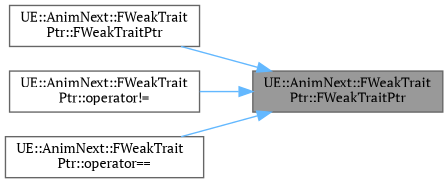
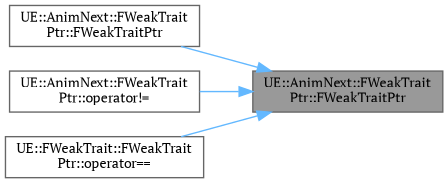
node "UE::AnimNext::FWeakTrait Ptr::operator==": label "UE::AnimNext::FWeakTrait Ptr::operator==" -> "UE::FWeakTrait::FWeakTrait Ptr::operator=="
